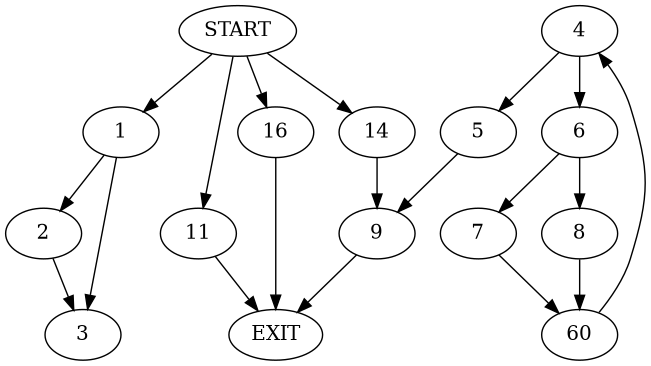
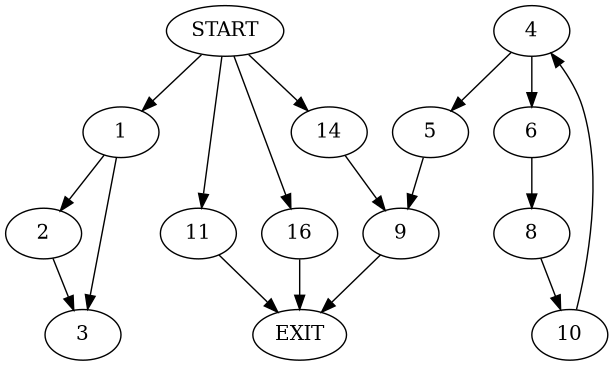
node "7": removed
node "60": label "60" -> "10"
